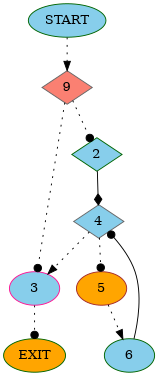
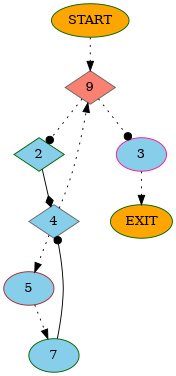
node "START": fillcolor skyblue -> orange
edge "4" -> "3": now "4" -> "9"
edge "4" -> "5": arrowhead dot -> normal
node "5": fillcolor orange -> skyblue
edge "3" -> "EXIT": arrowhead dot -> normal
node "6": label "6" -> "7"
